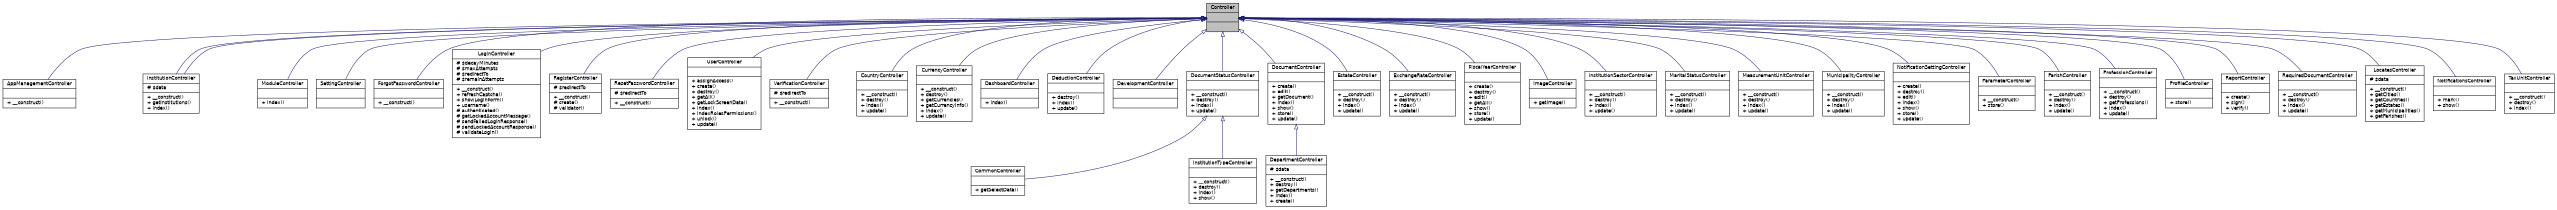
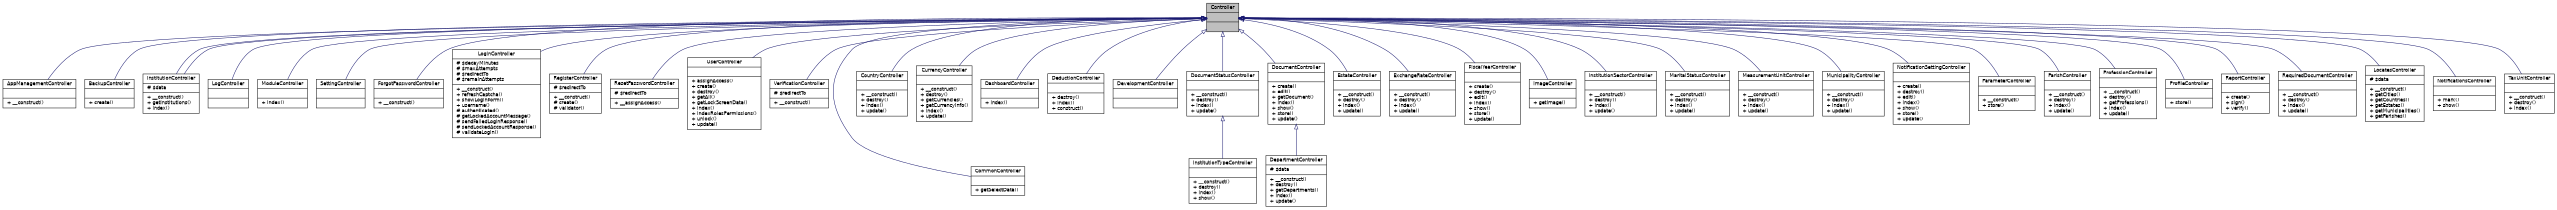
node "BackupController": added
node "LogController": added
node "ResetPasswordController": text "+ __construct()" -> "+ __assignAccess()"
node "FiscalYearController": text "+ getAll()" -> "+ index()"
node "DeductionController": text "+ update()" -> "+ construct()"
edge "CommonController" -> "DocumentStatusController": now "CommonController" -> "Controller"
node "DepartmentController": text "+ create()" -> "+ update()"
